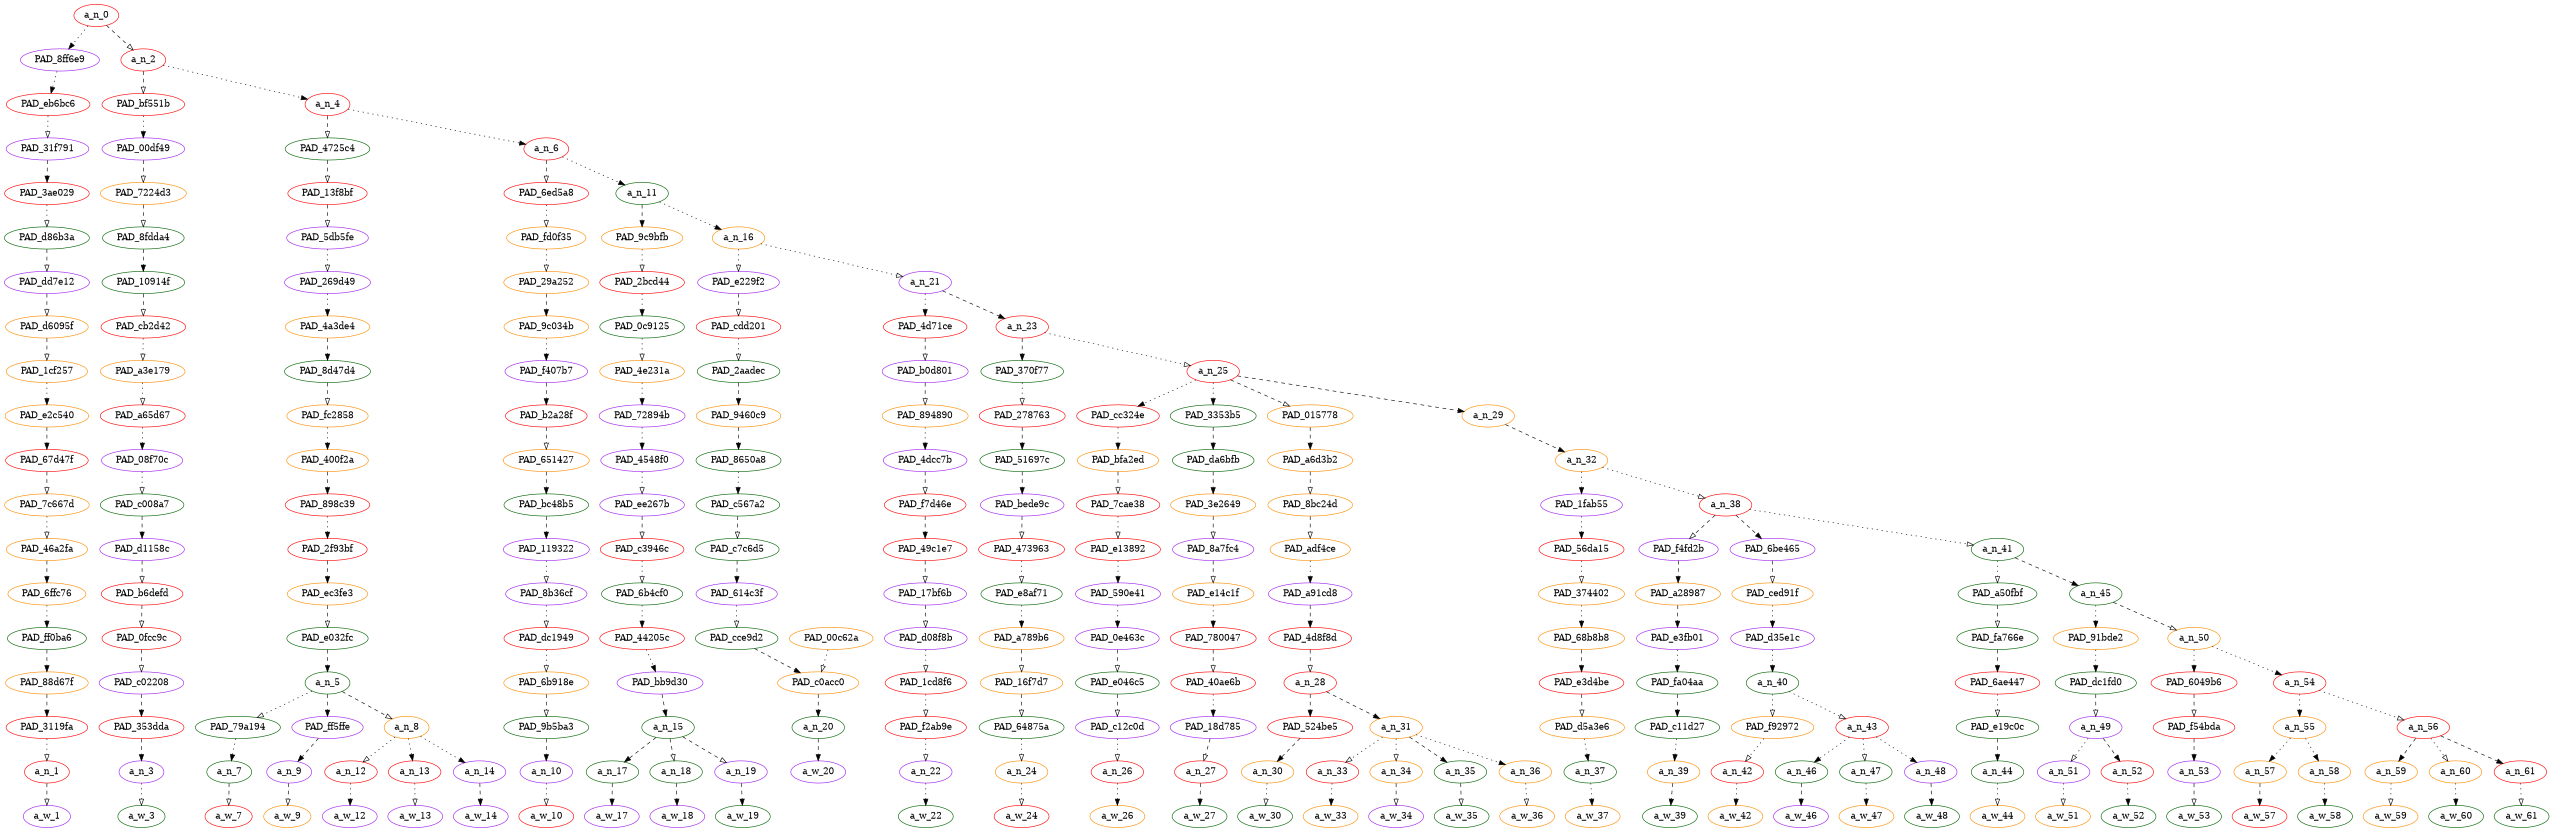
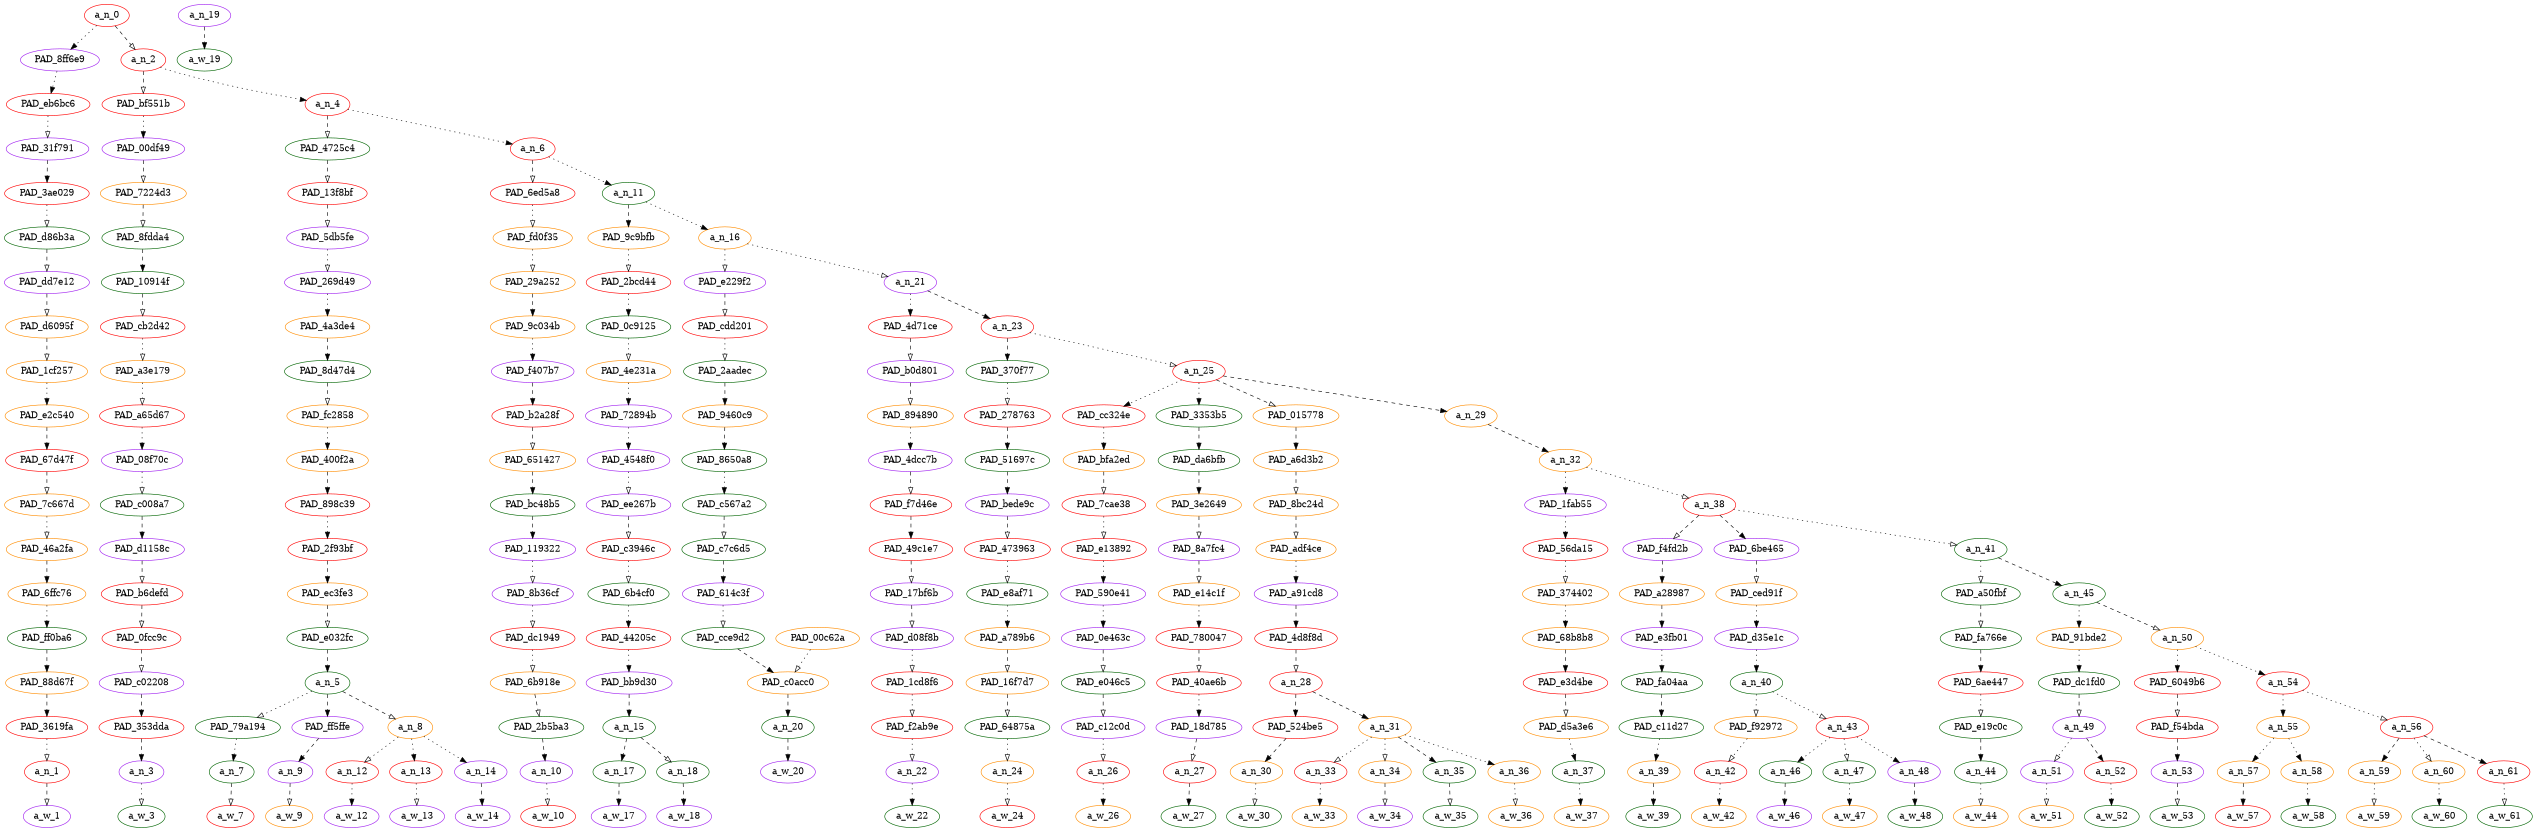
node "PAD_3119fa": label "PAD_3119fa" -> "PAD_3619fa"
node "PAD_9b5ba3": label "PAD_9b5ba3" -> "PAD_2b5ba3"
edge "a_n_15" -> "a_n_19": removed
